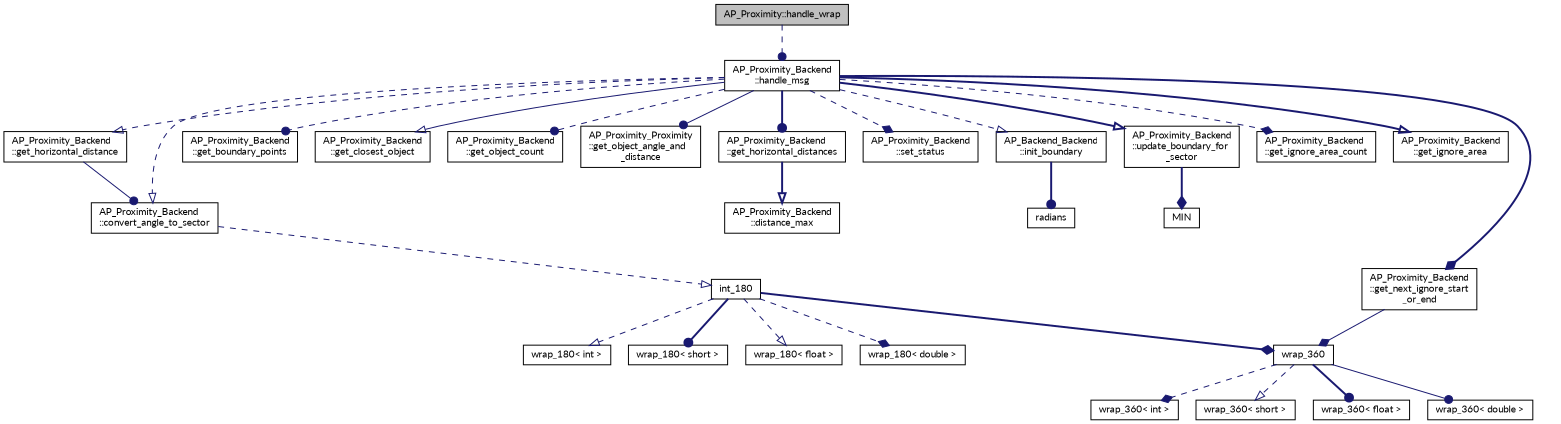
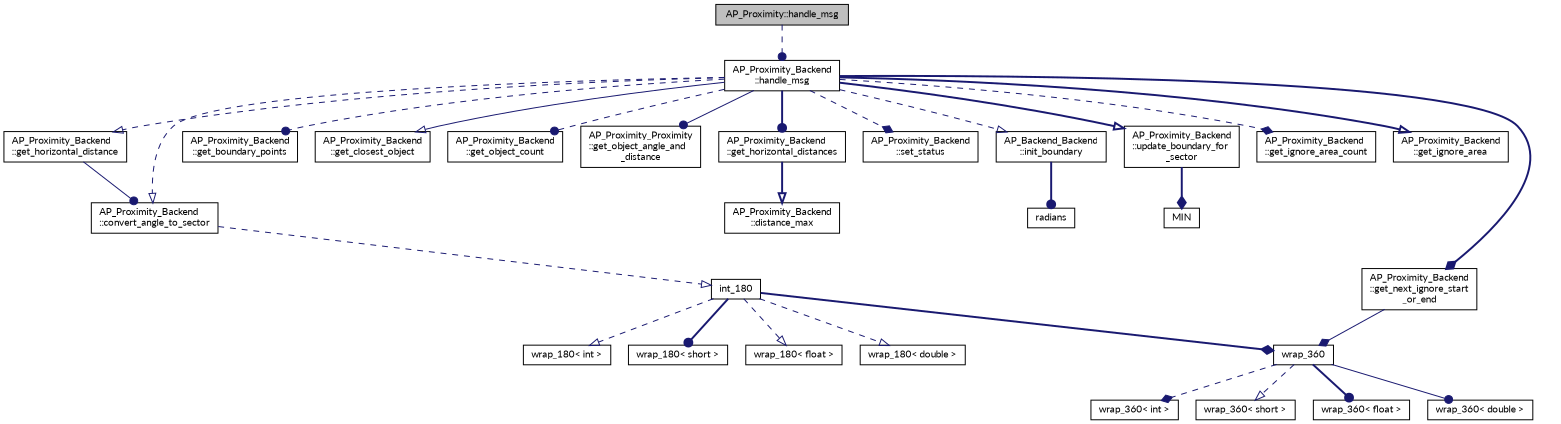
node "AP_Proximity::handle_wrap": label "AP_Proximity::handle_wrap" -> "AP_Proximity::handle_msg"
edge "int_180" -> "wrap_180< double >": arrowhead diamond -> onormal
